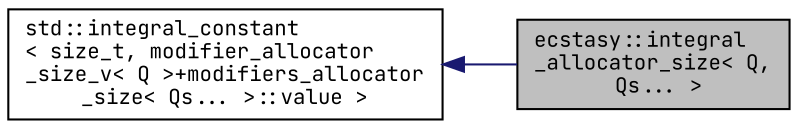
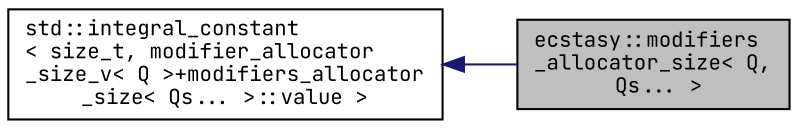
node "ecstasy::integral _allocator_size< Q, Qs... >": label "ecstasy::integral _allocator_size< Q, Qs... >" -> "ecstasy::modifiers _allocator_size< Q, Qs... >"
